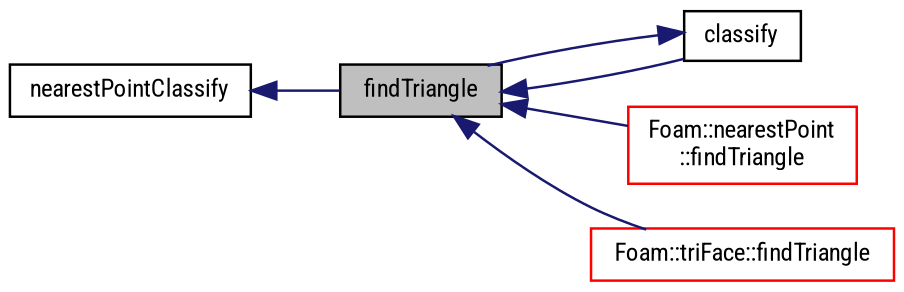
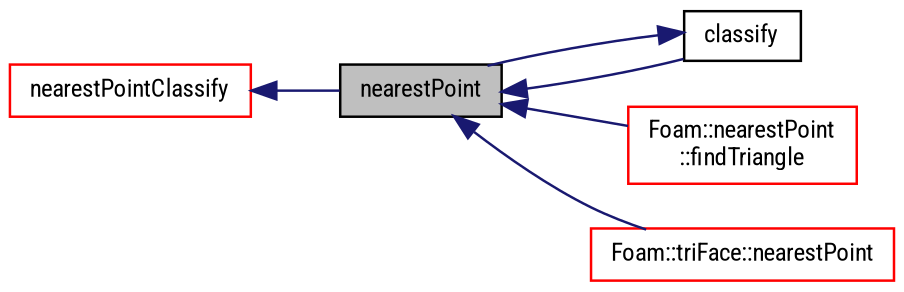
node "nearestPointClassify": color black -> red
node "findTriangle": label "findTriangle" -> "nearestPoint"
node "Foam::triFace::findTriangle": label "Foam::triFace::findTriangle" -> "Foam::triFace::nearestPoint"
